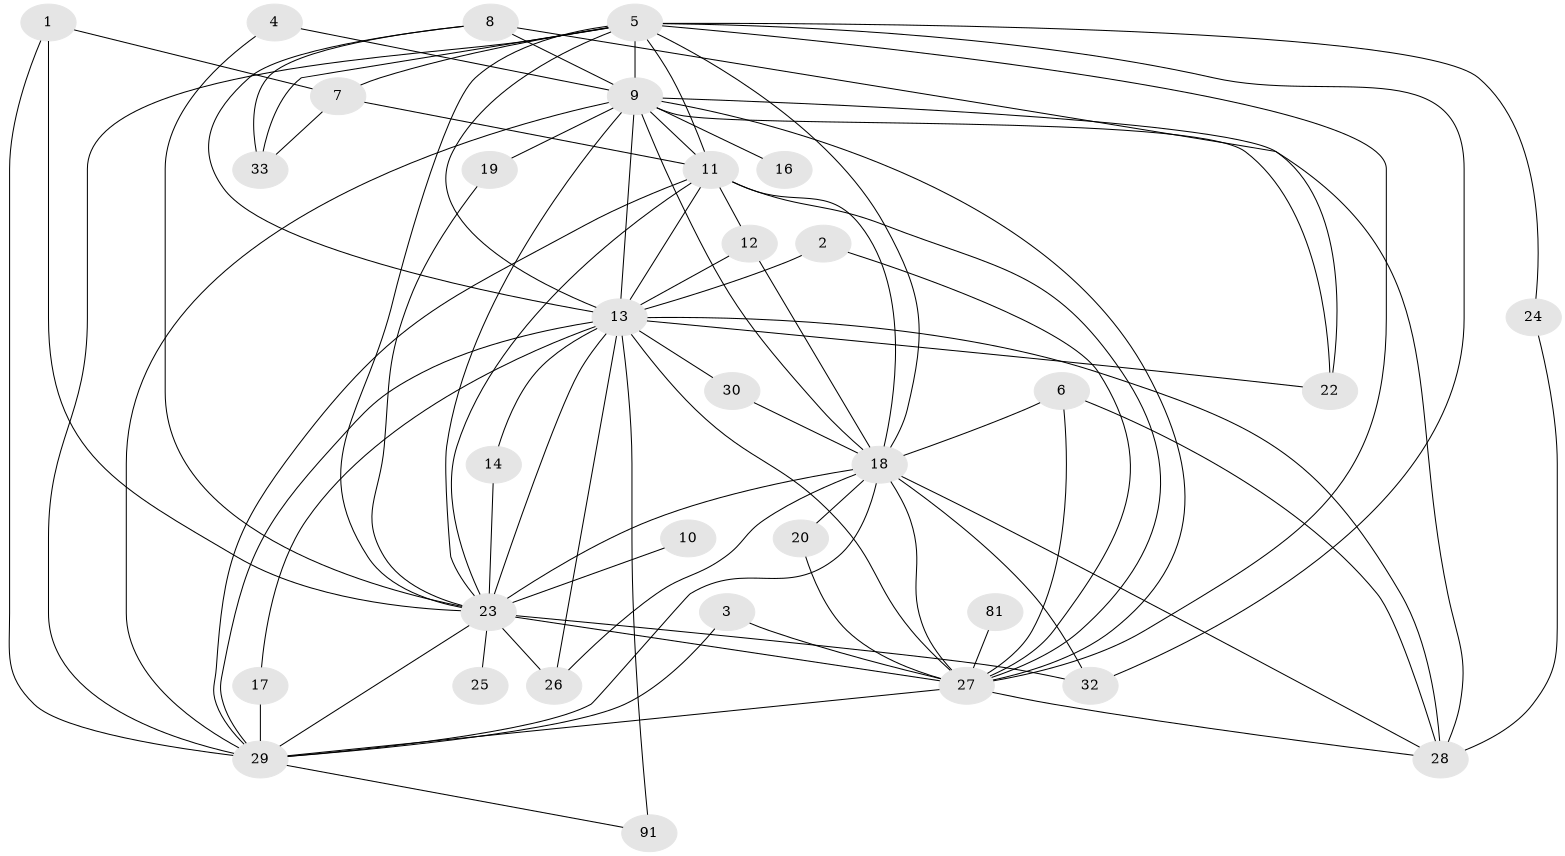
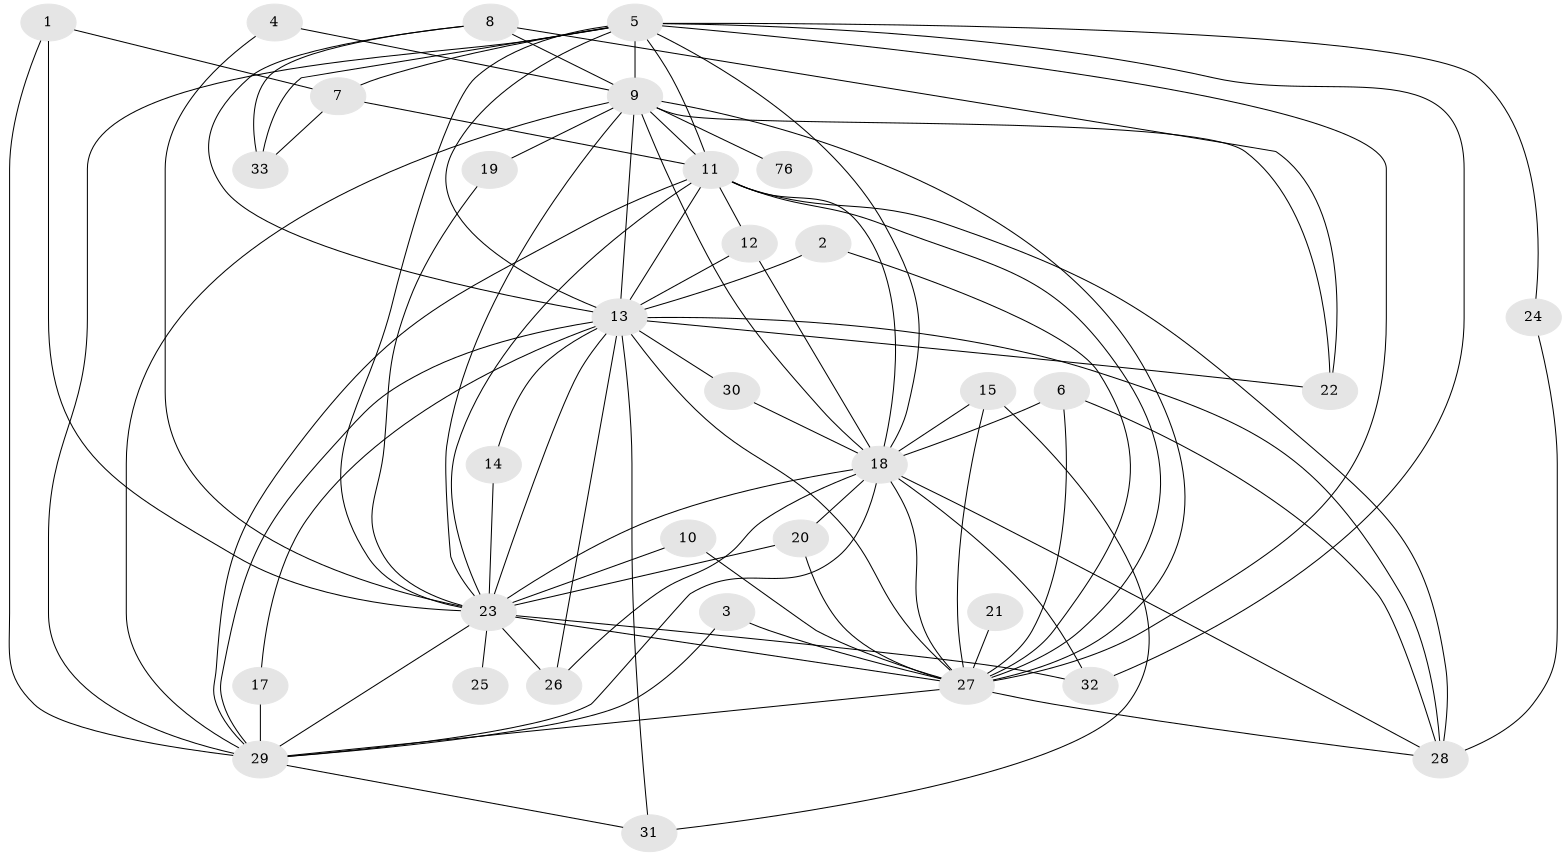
node "16": label "16" -> "76"
edge "9" -- "28": now "11" -- "28"
node "15": added
edge "20" -- "23": added
node "81": label "81" -> "21"
edge "10" -- "27": added
node "91": label "91" -> "31"
